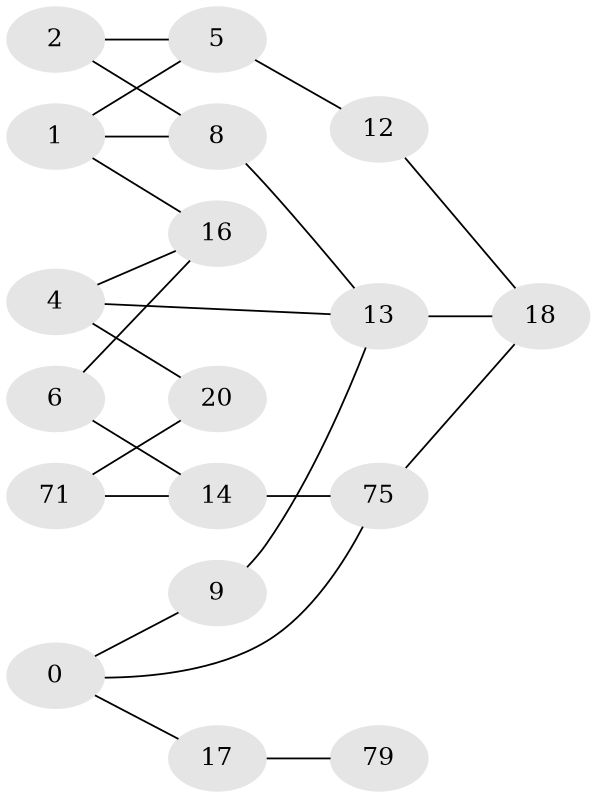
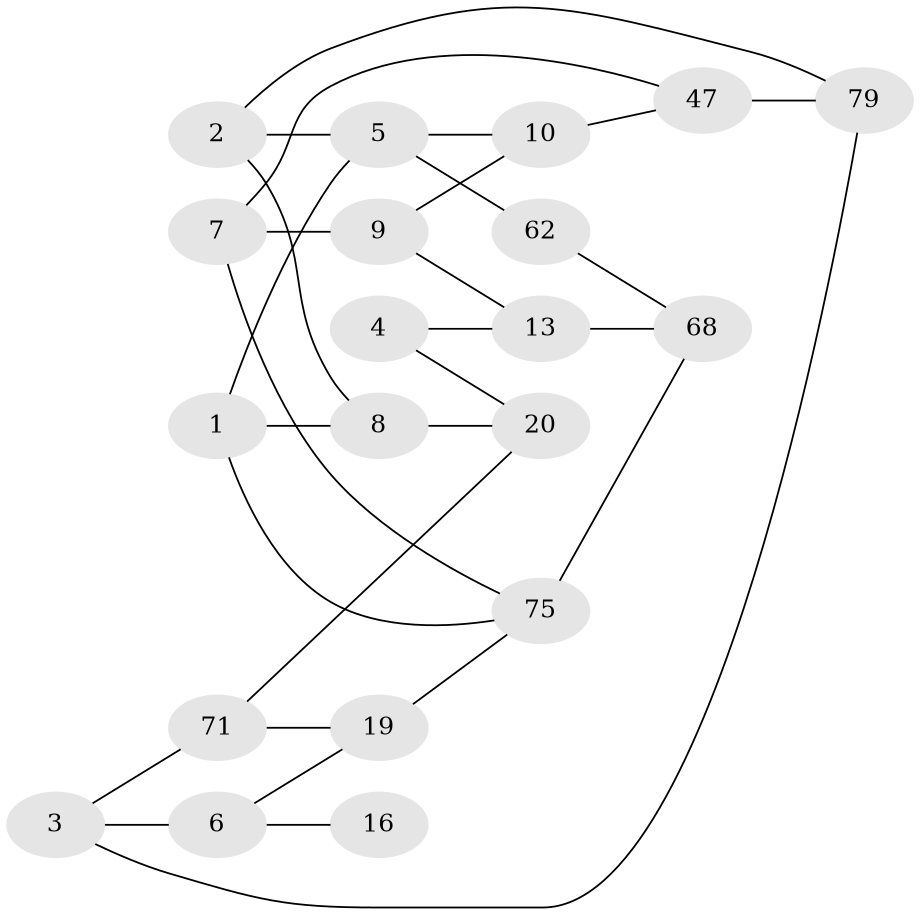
edge "79" -- "2": added
node "12": label "12" -> "62"
node "10": added
edge "1" -- "16": now "1" -- "75"
edge "8" -- "13": now "8" -- "20"
edge "16" -- "4": removed
node "18": label "18" -> "68"
node "14": label "14" -> "19"
node "0": label "0" -> "7"
node "17": label "17" -> "47"
node "3": added
